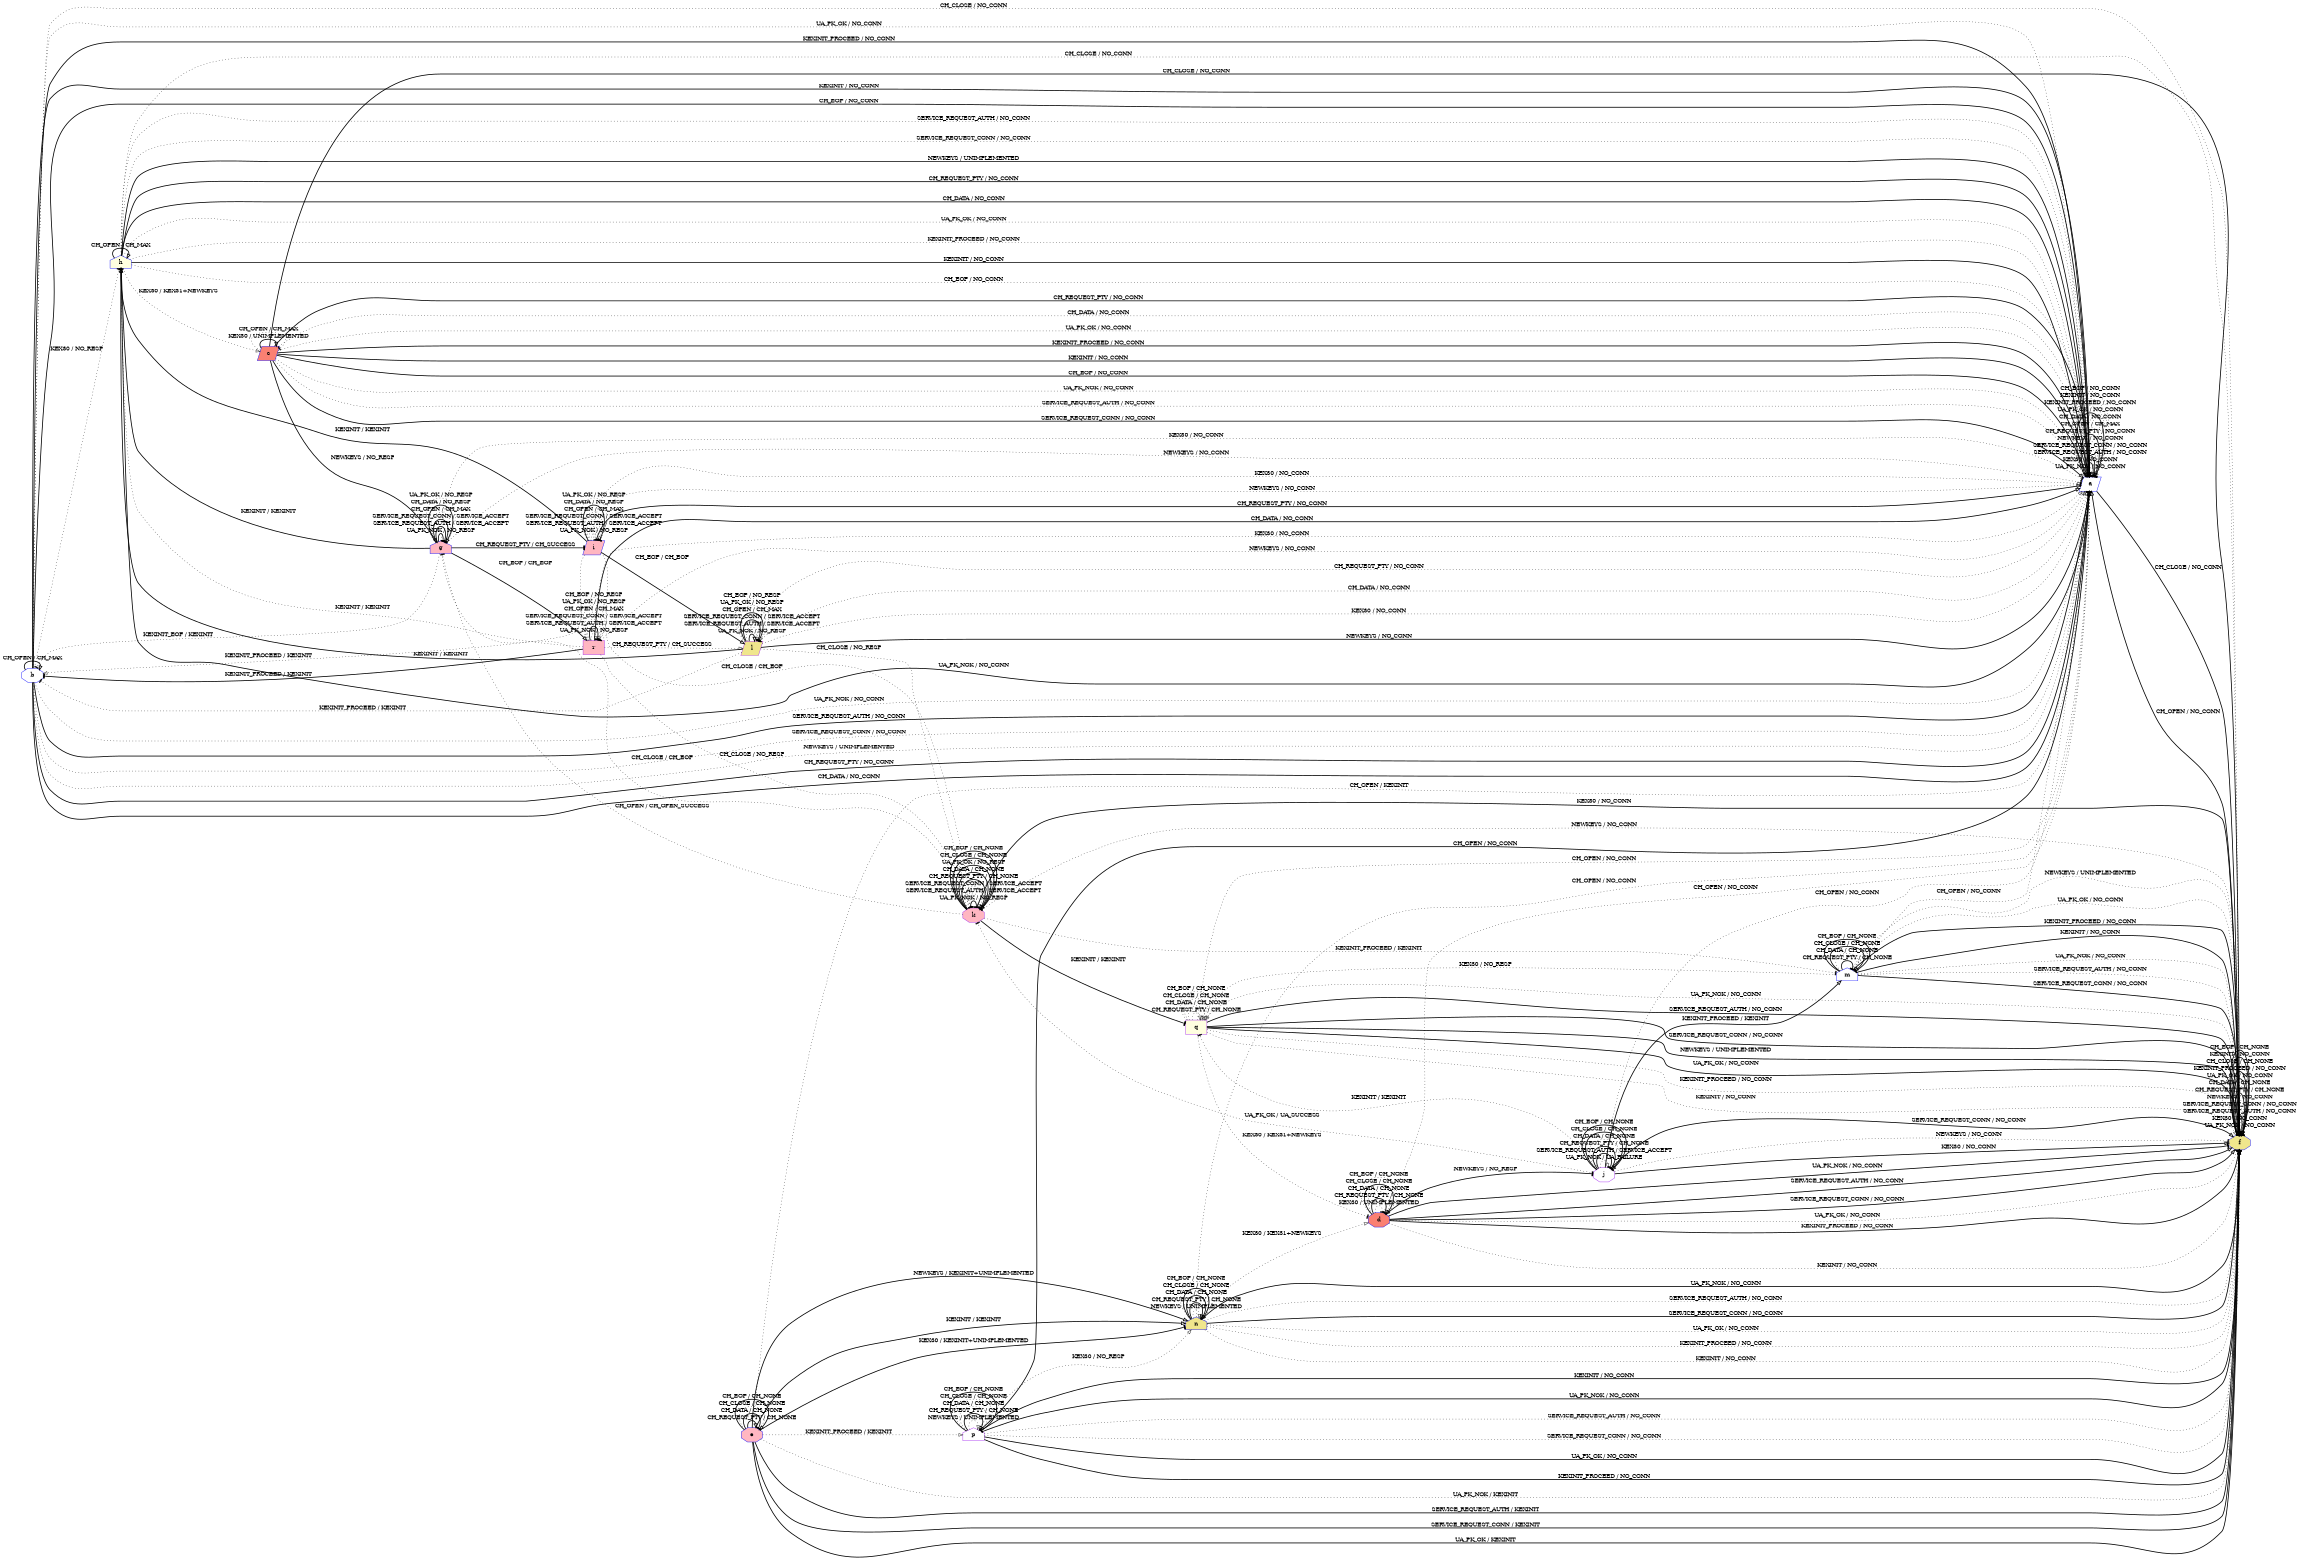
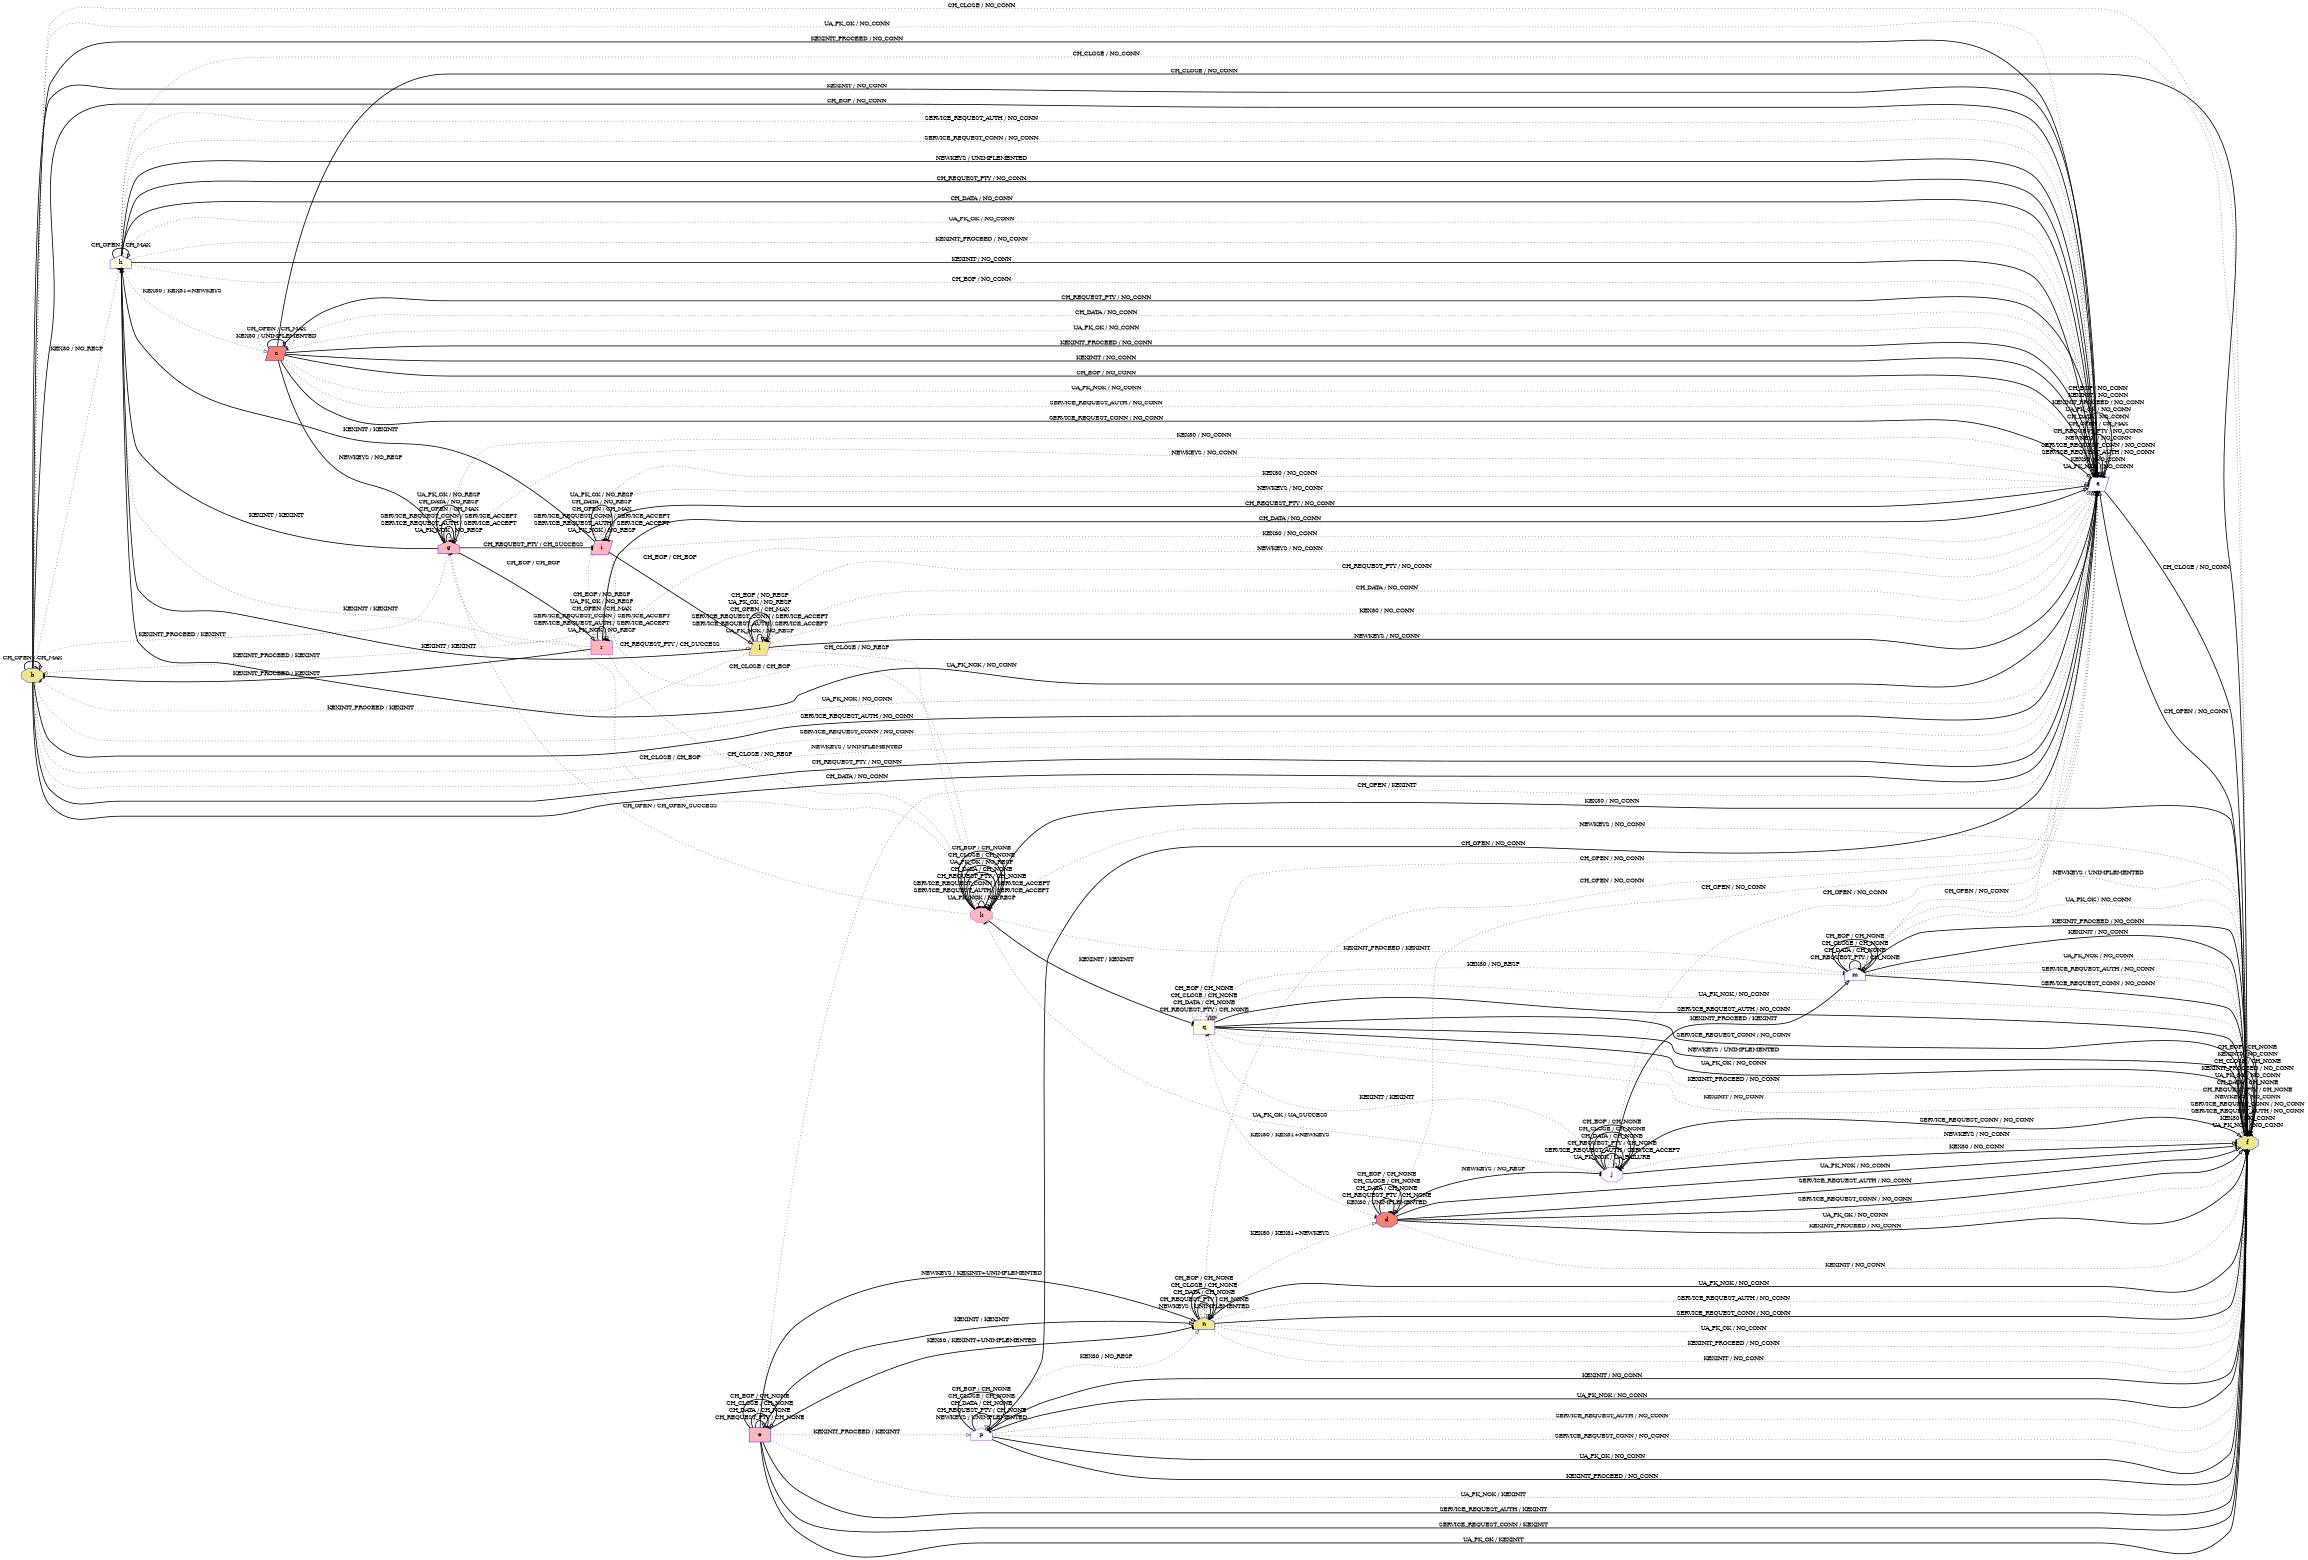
edge "g" -> "b": label "KEXINIT_EOF / KEXINIT" -> "KEXINIT_PROCEED / KEXINIT"
node "b": fillcolor white -> khaki
node "e": shape octagon -> box
